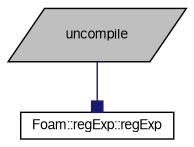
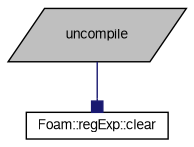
node "Foam::regExp::regExp": label "Foam::regExp::regExp" -> "Foam::regExp::clear"
